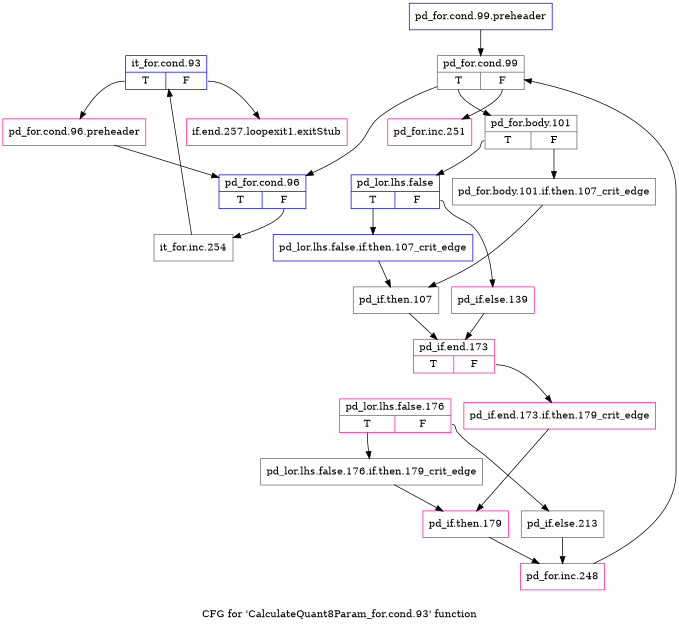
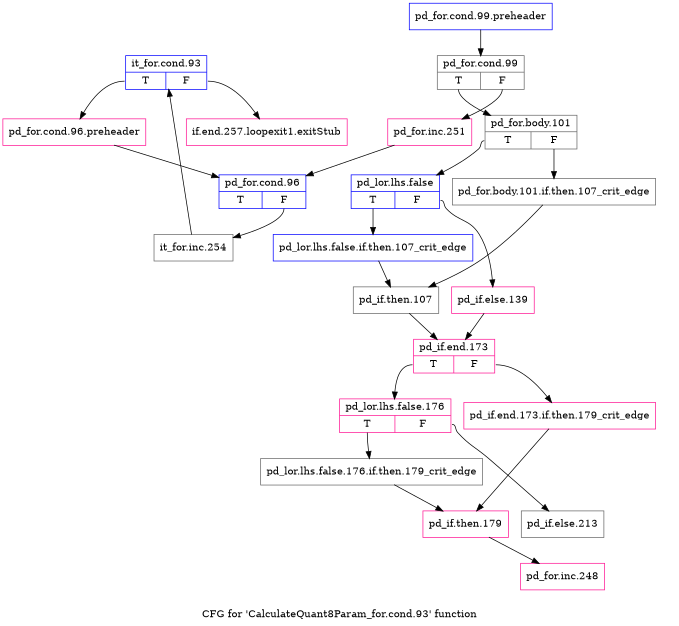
edge "pd_for.cond.99" -> "pd_for.cond.96": now "pd_for.inc.251" -> "pd_for.cond.96"
edge "pd_for.inc.248" -> "pd_for.cond.99": removed
edge "pd_if.end.173" -> "pd_lor.lhs.false.176": added
edge "pd_if.else.213" -> "pd_for.inc.248": removed
